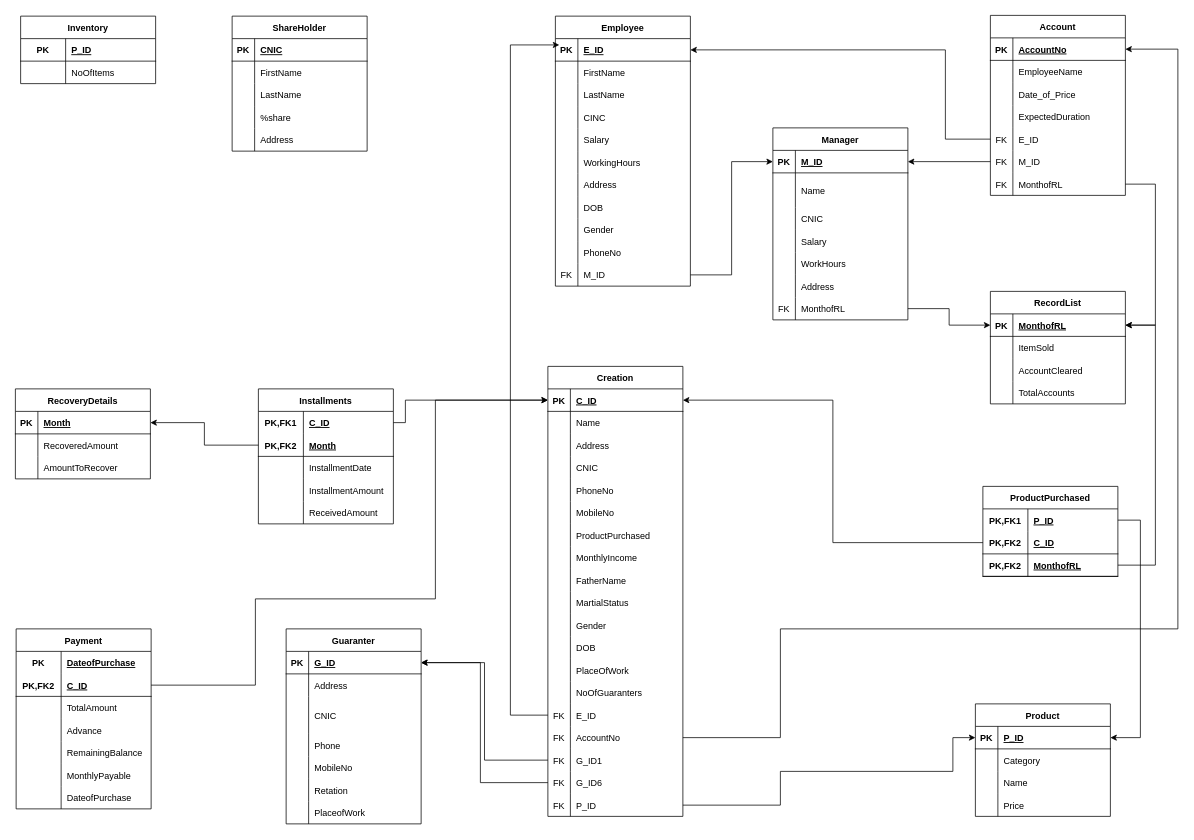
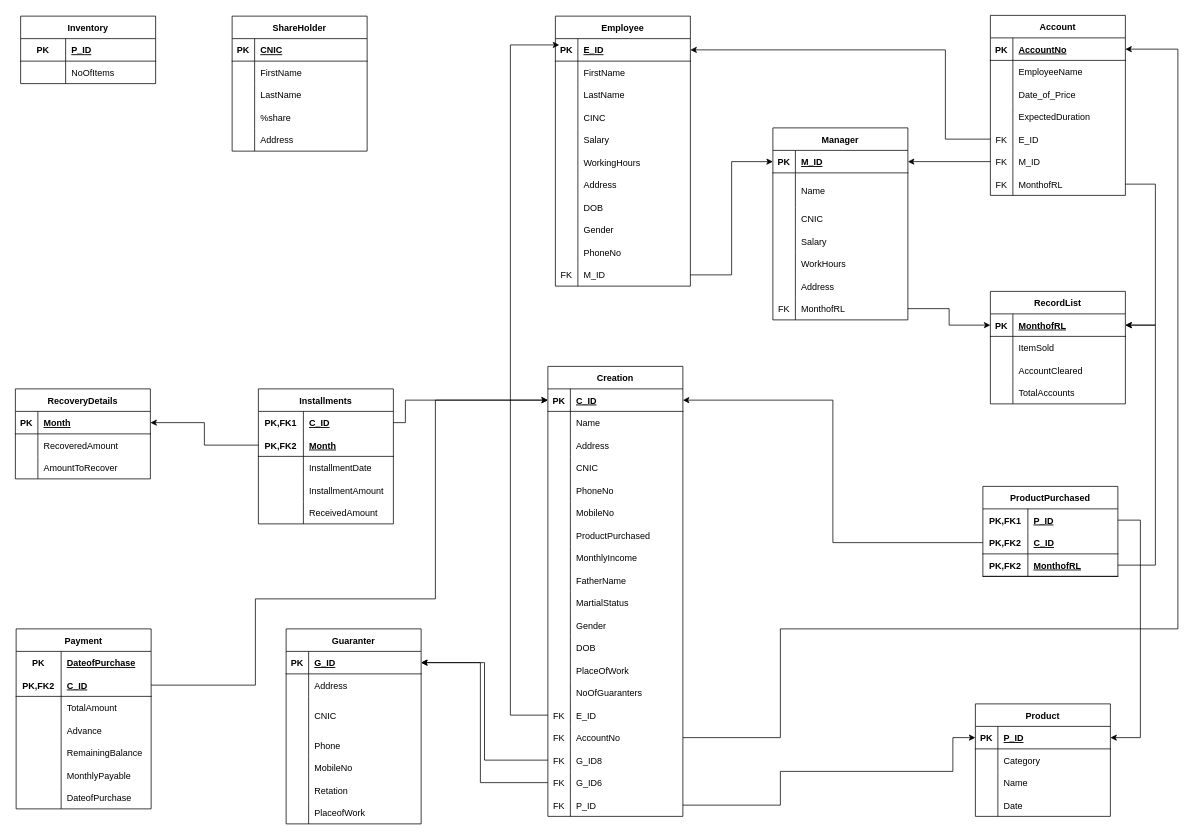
node "G_ID1": label "G_ID1" -> "G_ID8"
node "Price": label "Price" -> "Date"
